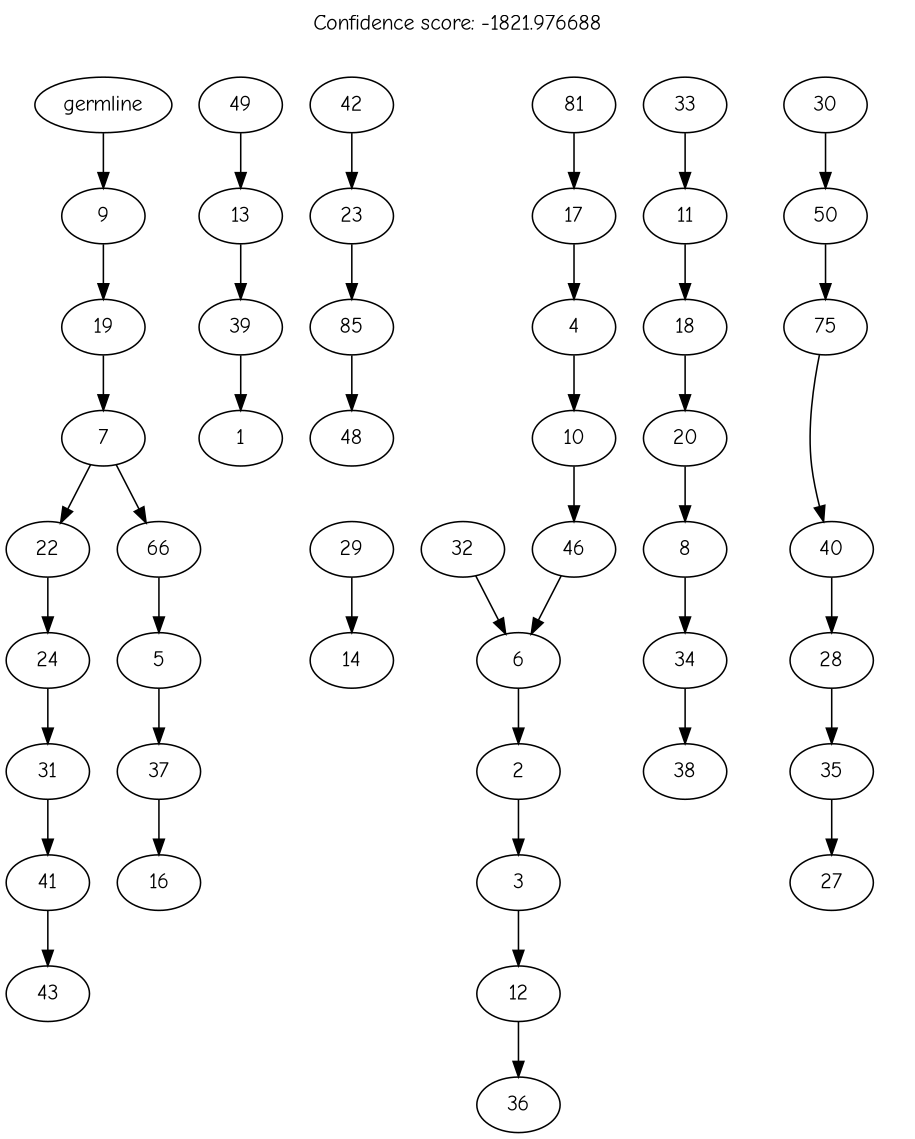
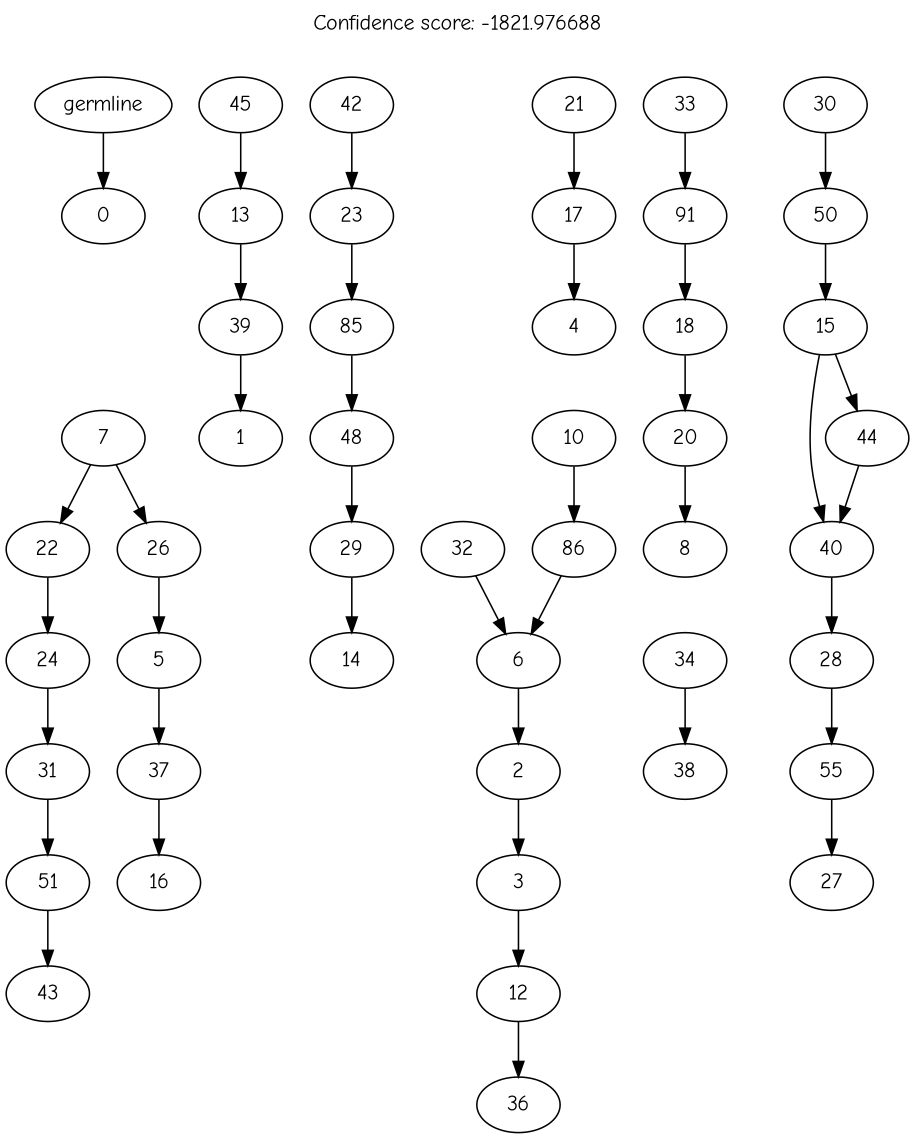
node "49": label "49" -> "45"
node "81": label "81" -> "21"
node "9": label "9" -> "0"
node "11": label "11" -> "91"
node "19": removed
node "75": label "75" -> "15"
edge "4" -> "10": removed
node "44": added
edge "48" -> "29": added
node "66": label "66" -> "26"
node "46": label "46" -> "86"
edge "8" -> "34": removed
node "35": label "35" -> "55"
node "41": label "41" -> "51"
